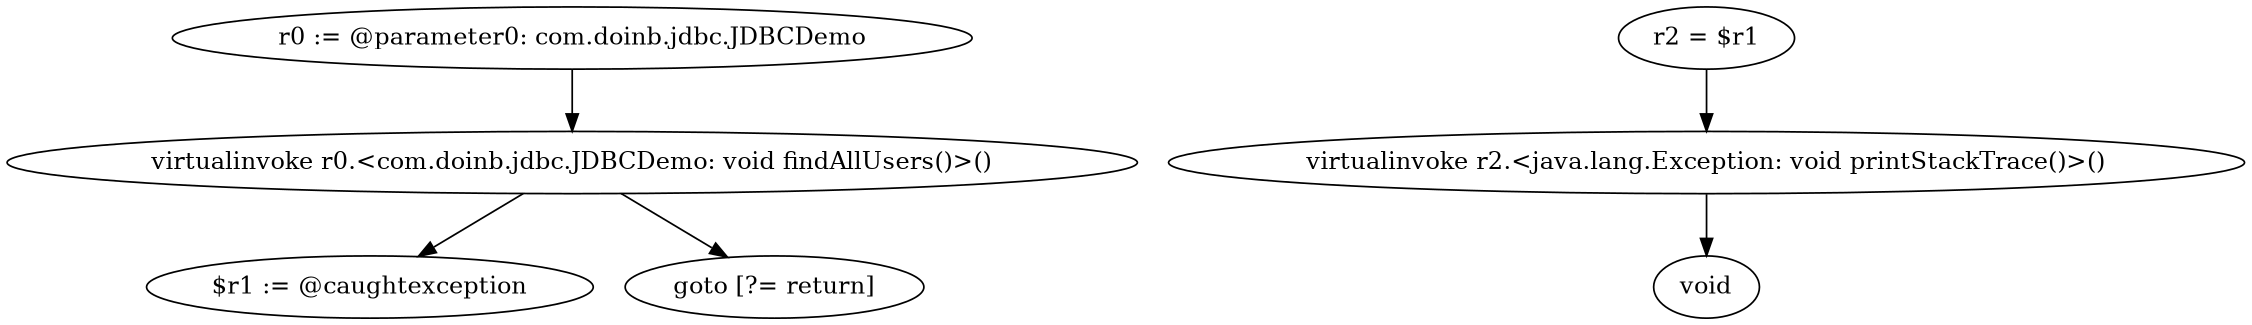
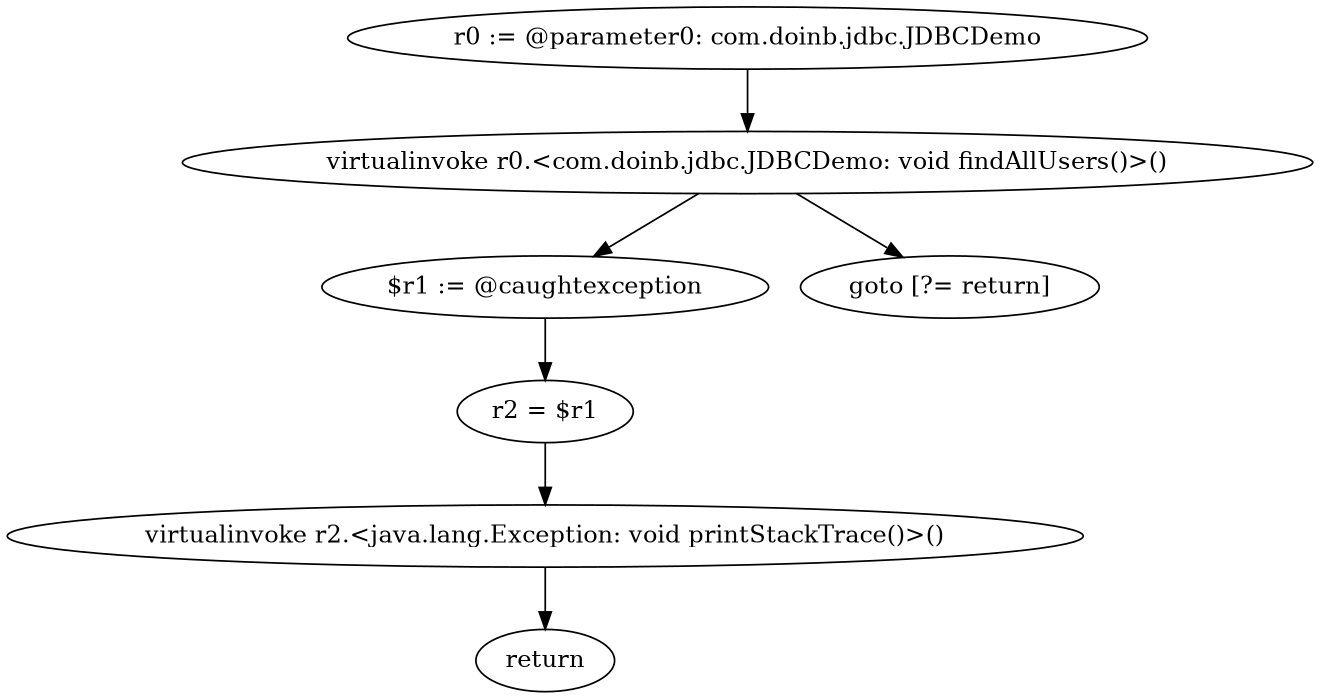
node "void": label "void" -> "return"
edge "$r1 := @caughtexception" -> "r2 = $r1": added
